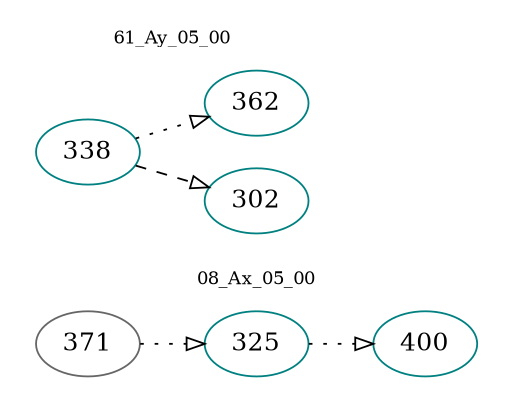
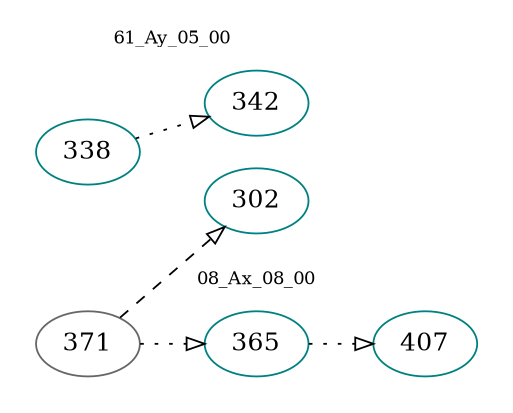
node "362": label "362" -> "342"
edge "338" -> "302": now "371" -> "302"
cluster "08_Ax_05_00": label "08_Ax_05_00" -> "08_Ax_08_00"
node "325": label "325" -> "365"
node "400": label "400" -> "407"
